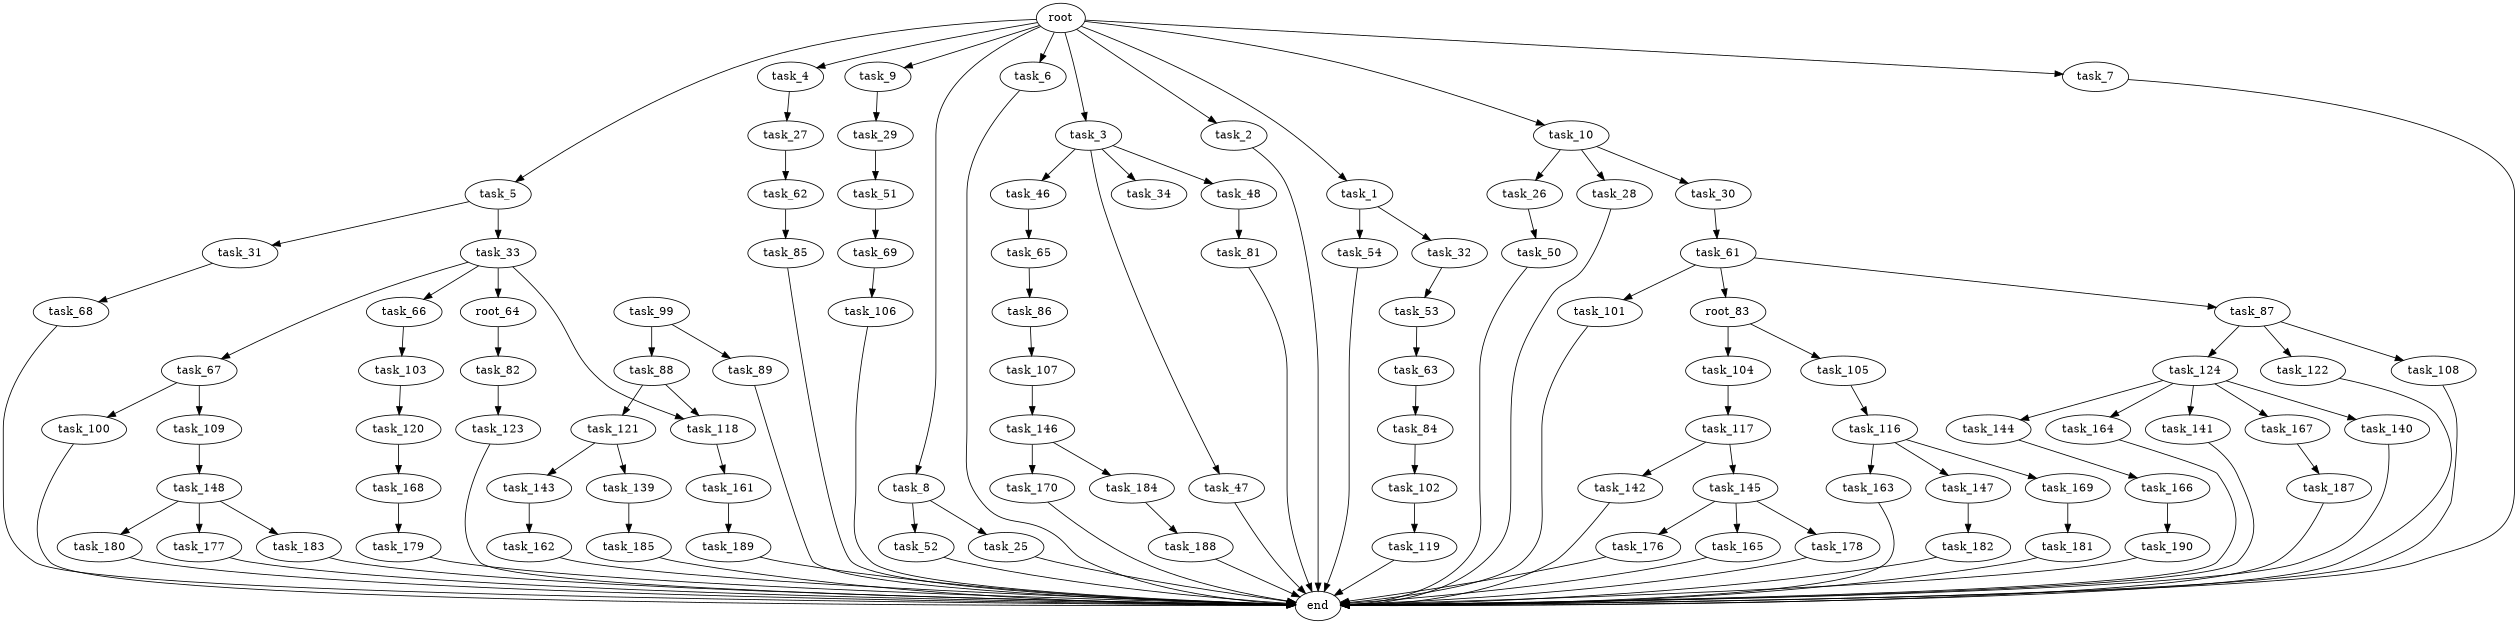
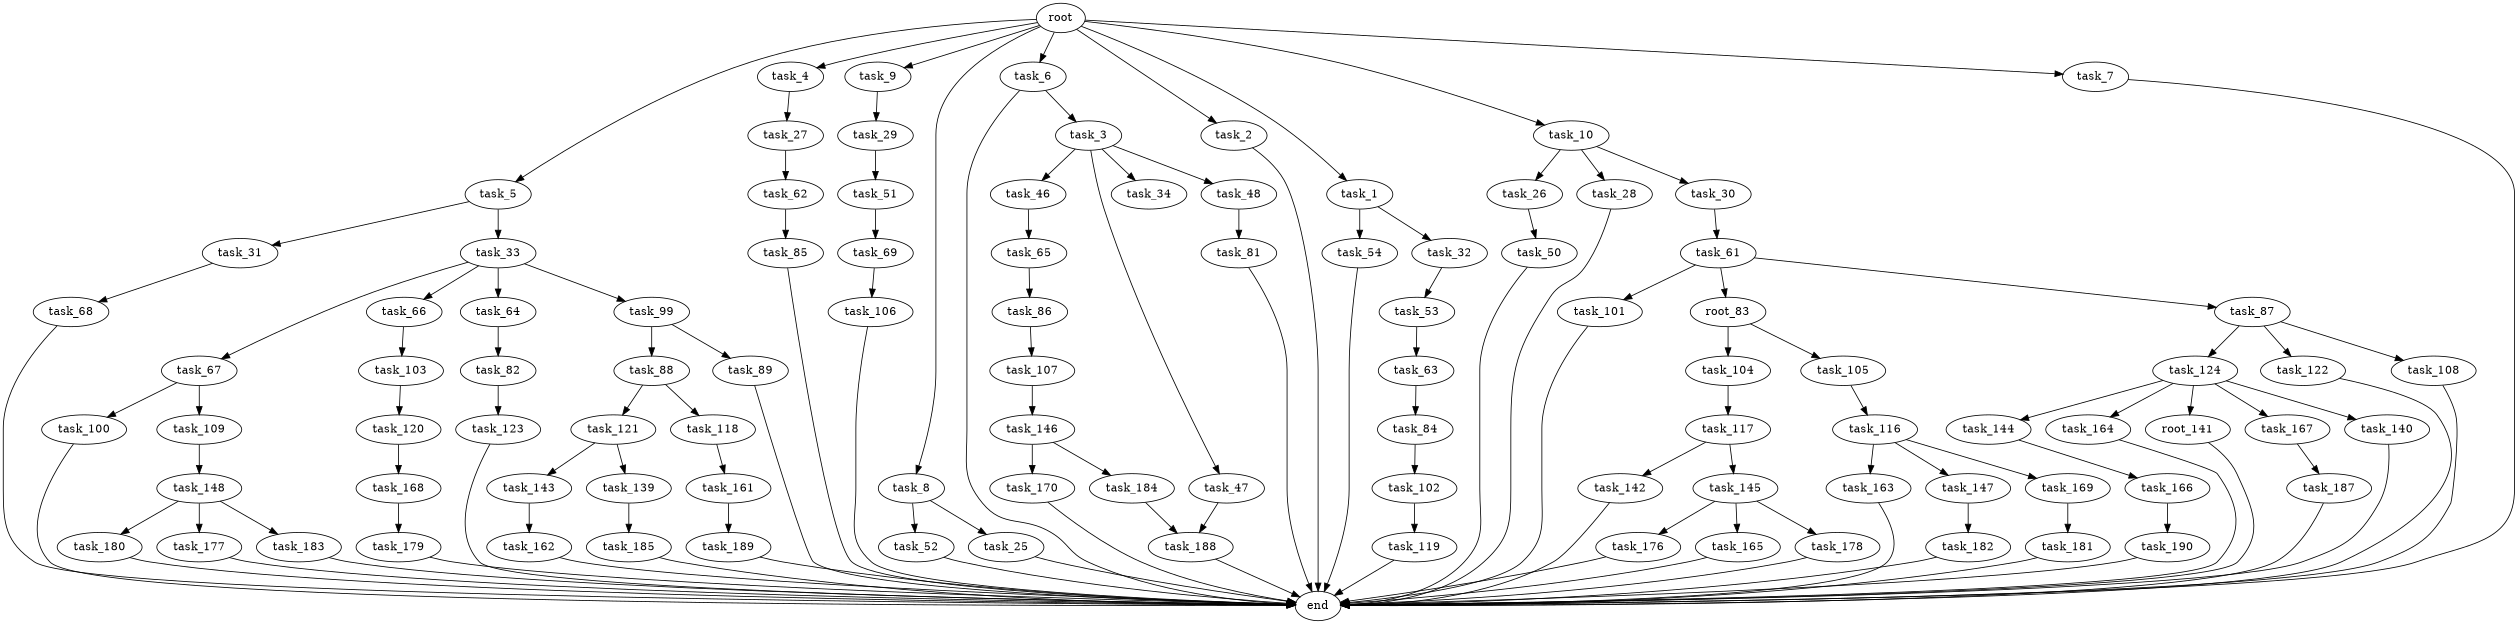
edge "root" -> "task_3": now "task_6" -> "task_3"
node "root_64": label "root_64" -> "task_64"
edge "task_33" -> "task_118": now "task_33" -> "task_99"
node "task_141": label "task_141" -> "root_141"
edge "task_47" -> "end": now "task_47" -> "task_188"
